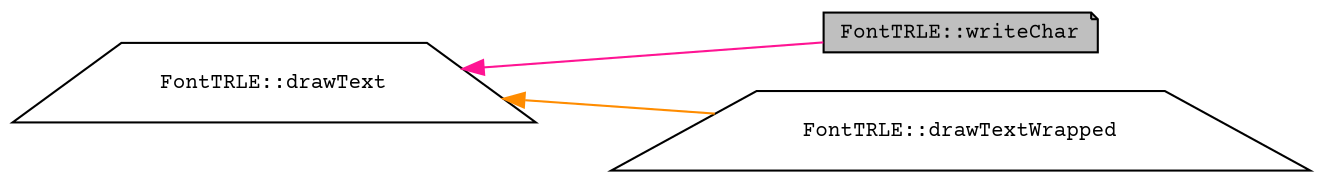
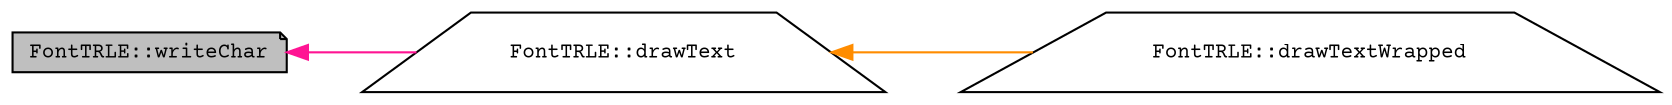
edge "FontTRLE::writeChar" -> "FontTRLE::drawText": reversed
